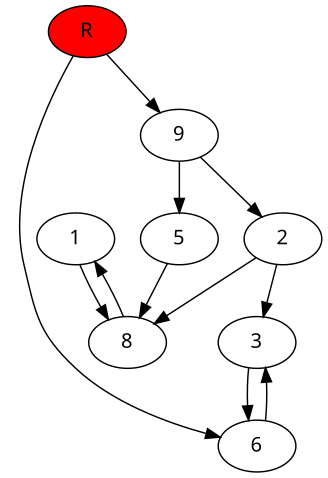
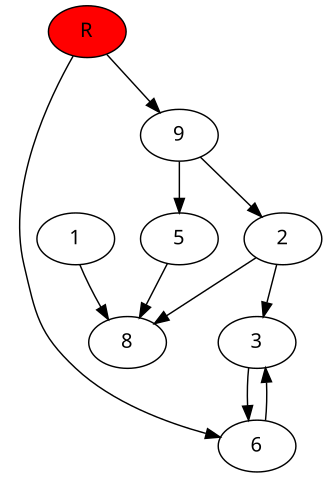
edge "8" -> "1": removed
